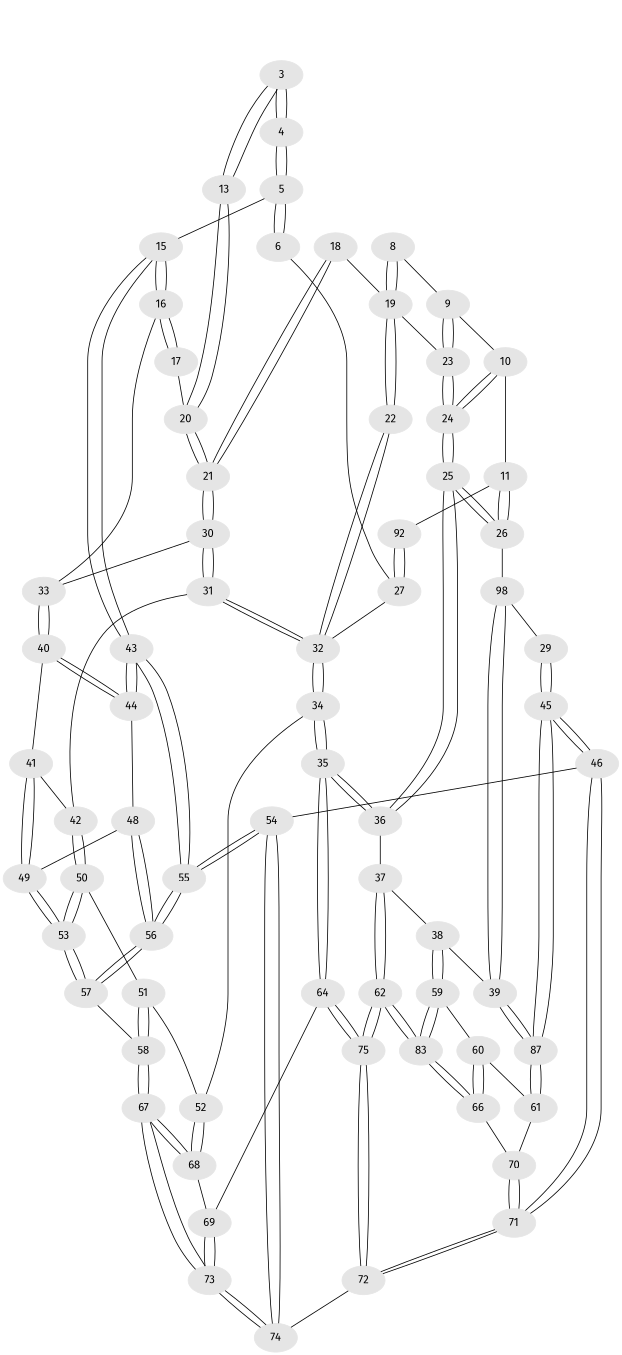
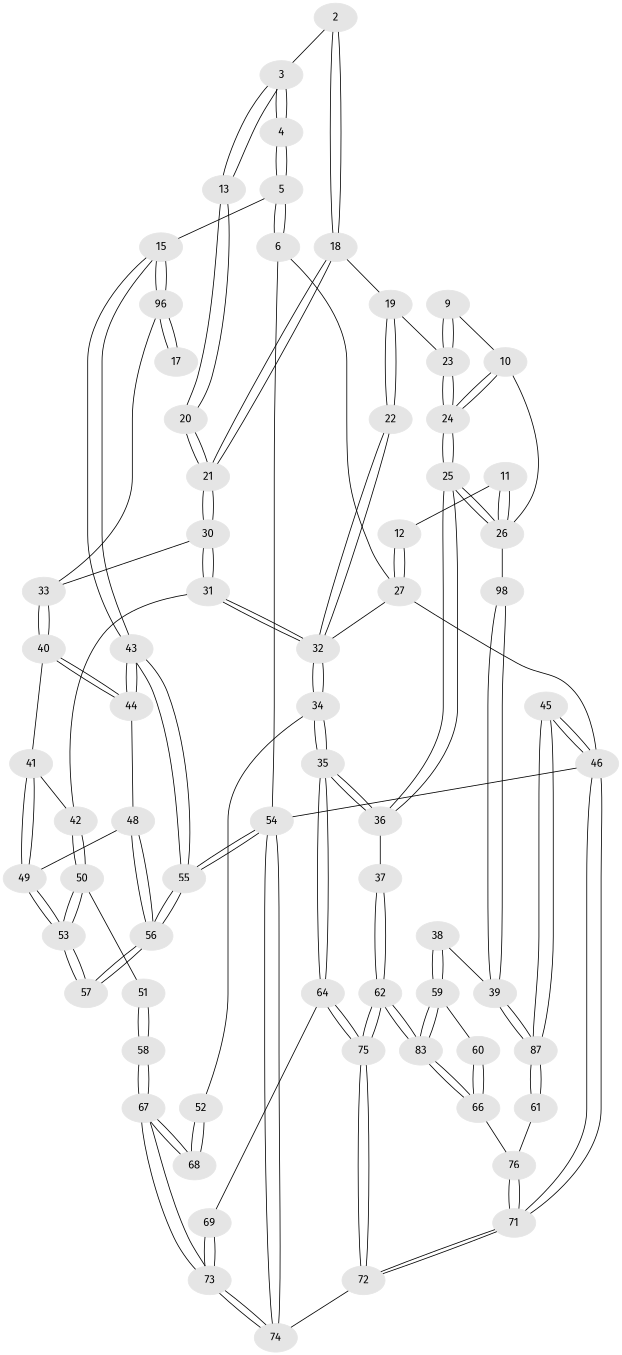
node "2": added
node "8": removed
node "16": label "16" -> "96"
edge "17" -- "20": removed
edge "10" -- "11": now "10" -- "26"
edge "6" -- "54": added
node "92": label "92" -> "12"
node "29": removed
edge "27" -- "46": added
edge "37" -- "38": removed
edge "57" -- "58": removed
edge "51" -- "52": removed
edge "60" -- "61": removed
node "70": label "70" -> "76"
edge "68" -- "69": removed
